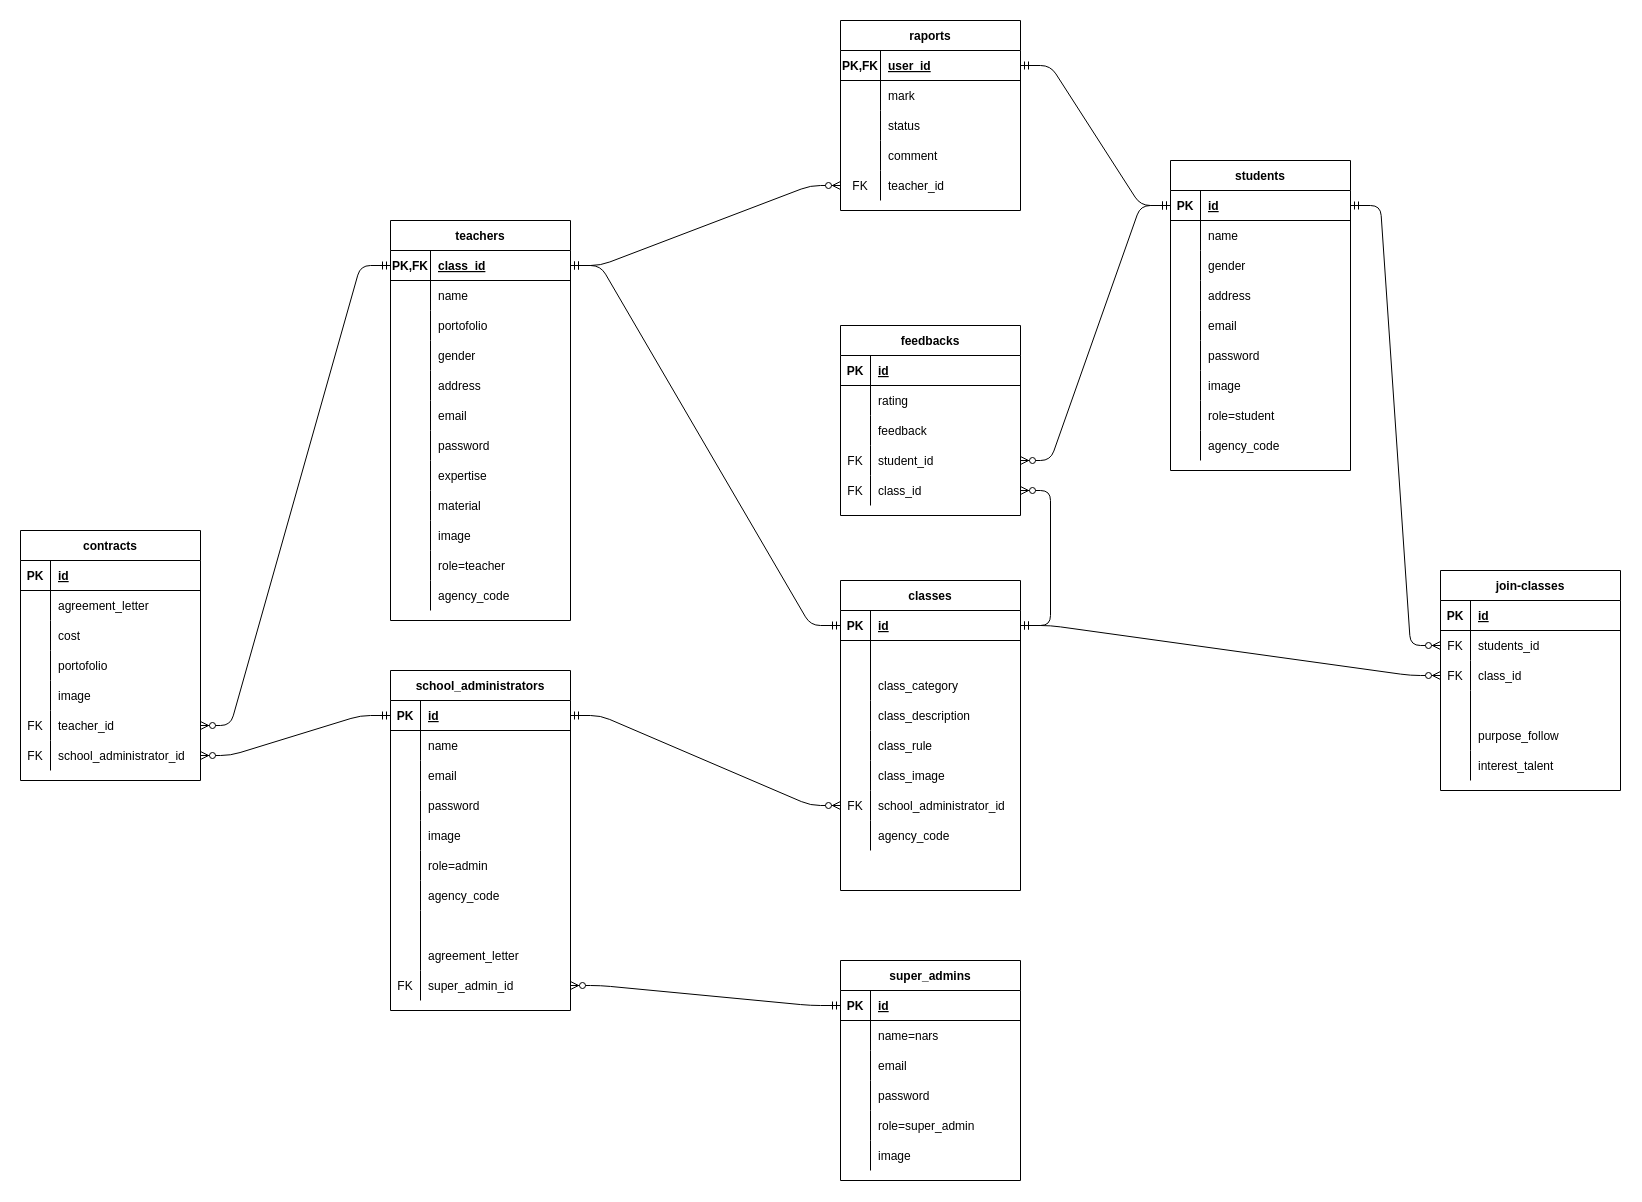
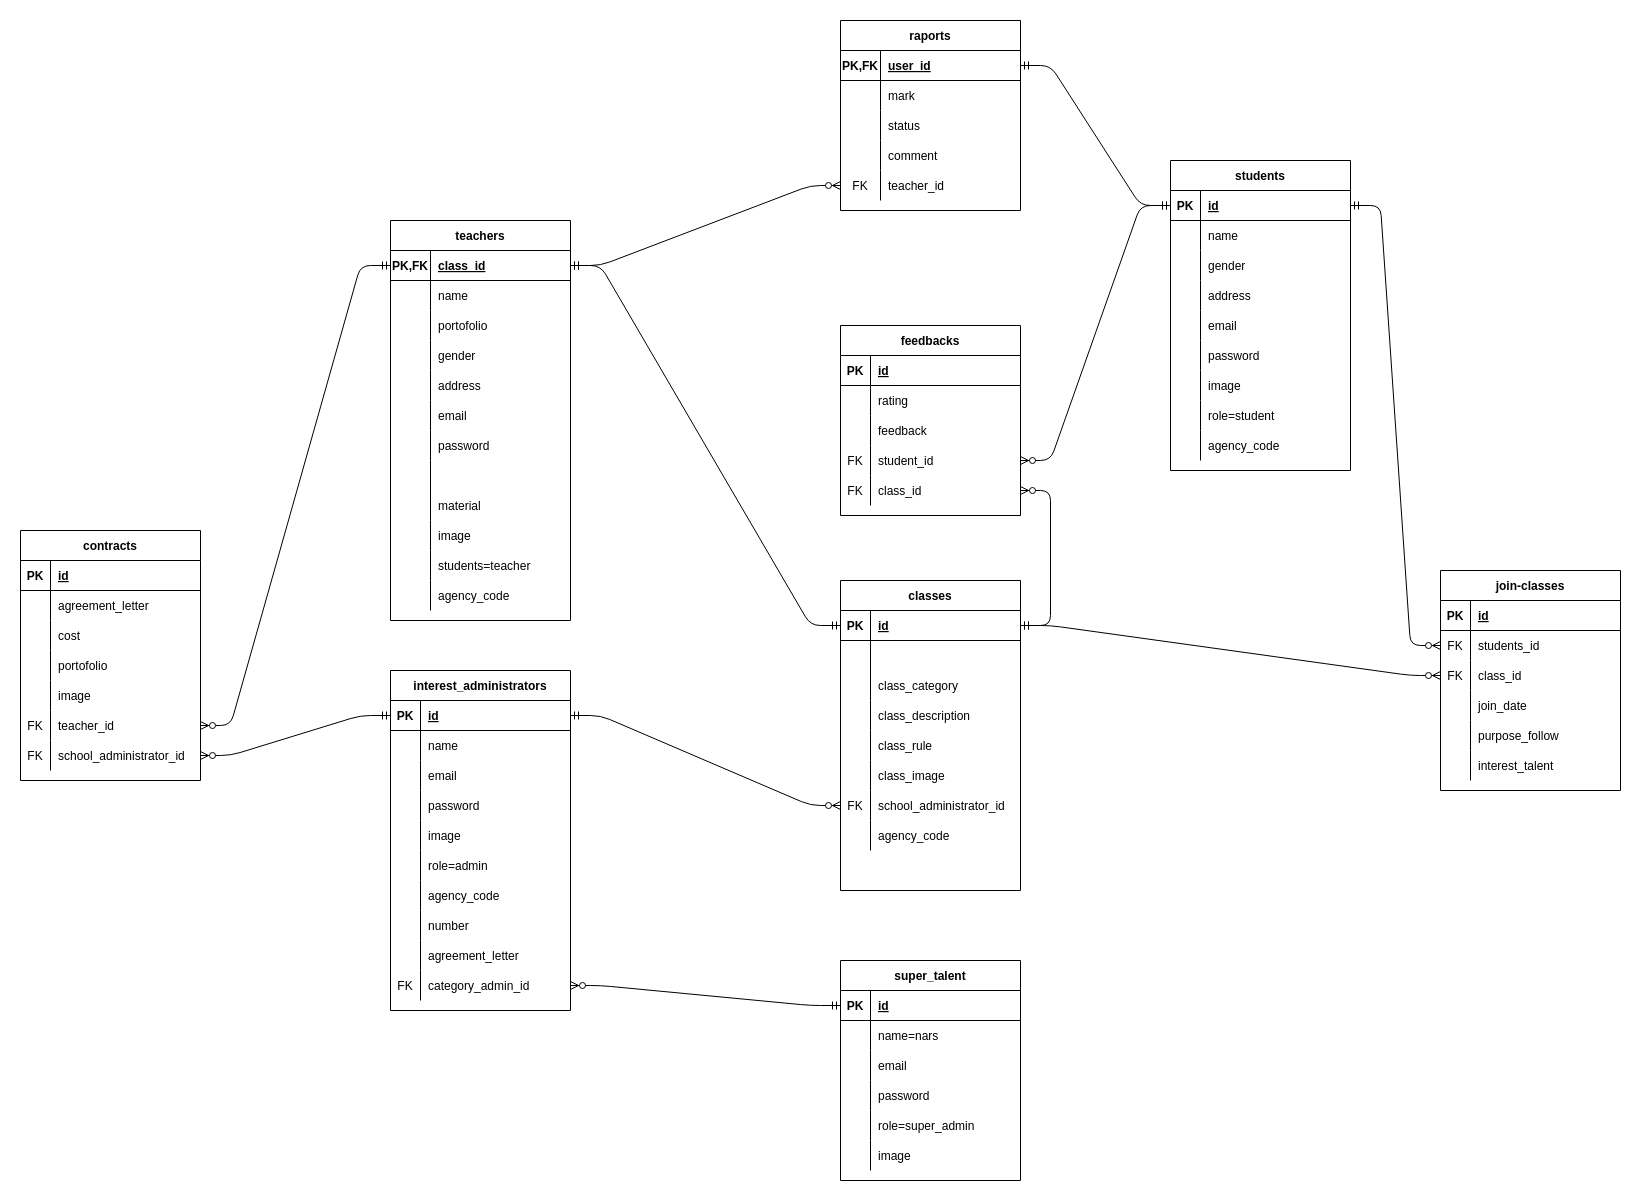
node "expertise": removed
node "role=teacher": label "role=teacher" -> "students=teacher"
node "school_administrators": label "school_administrators" -> "interest_administrators"
node "join_date": added
node "number": added
node "super_admins": label "super_admins" -> "super_talent"
node "super_admin_id": label "super_admin_id" -> "category_admin_id"
